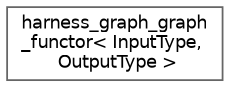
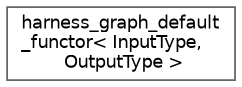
node "harness_graph_graph _functor< InputType, OutputType >": label "harness_graph_graph _functor< InputType, OutputType >" -> "harness_graph_default _functor< InputType, OutputType >"
